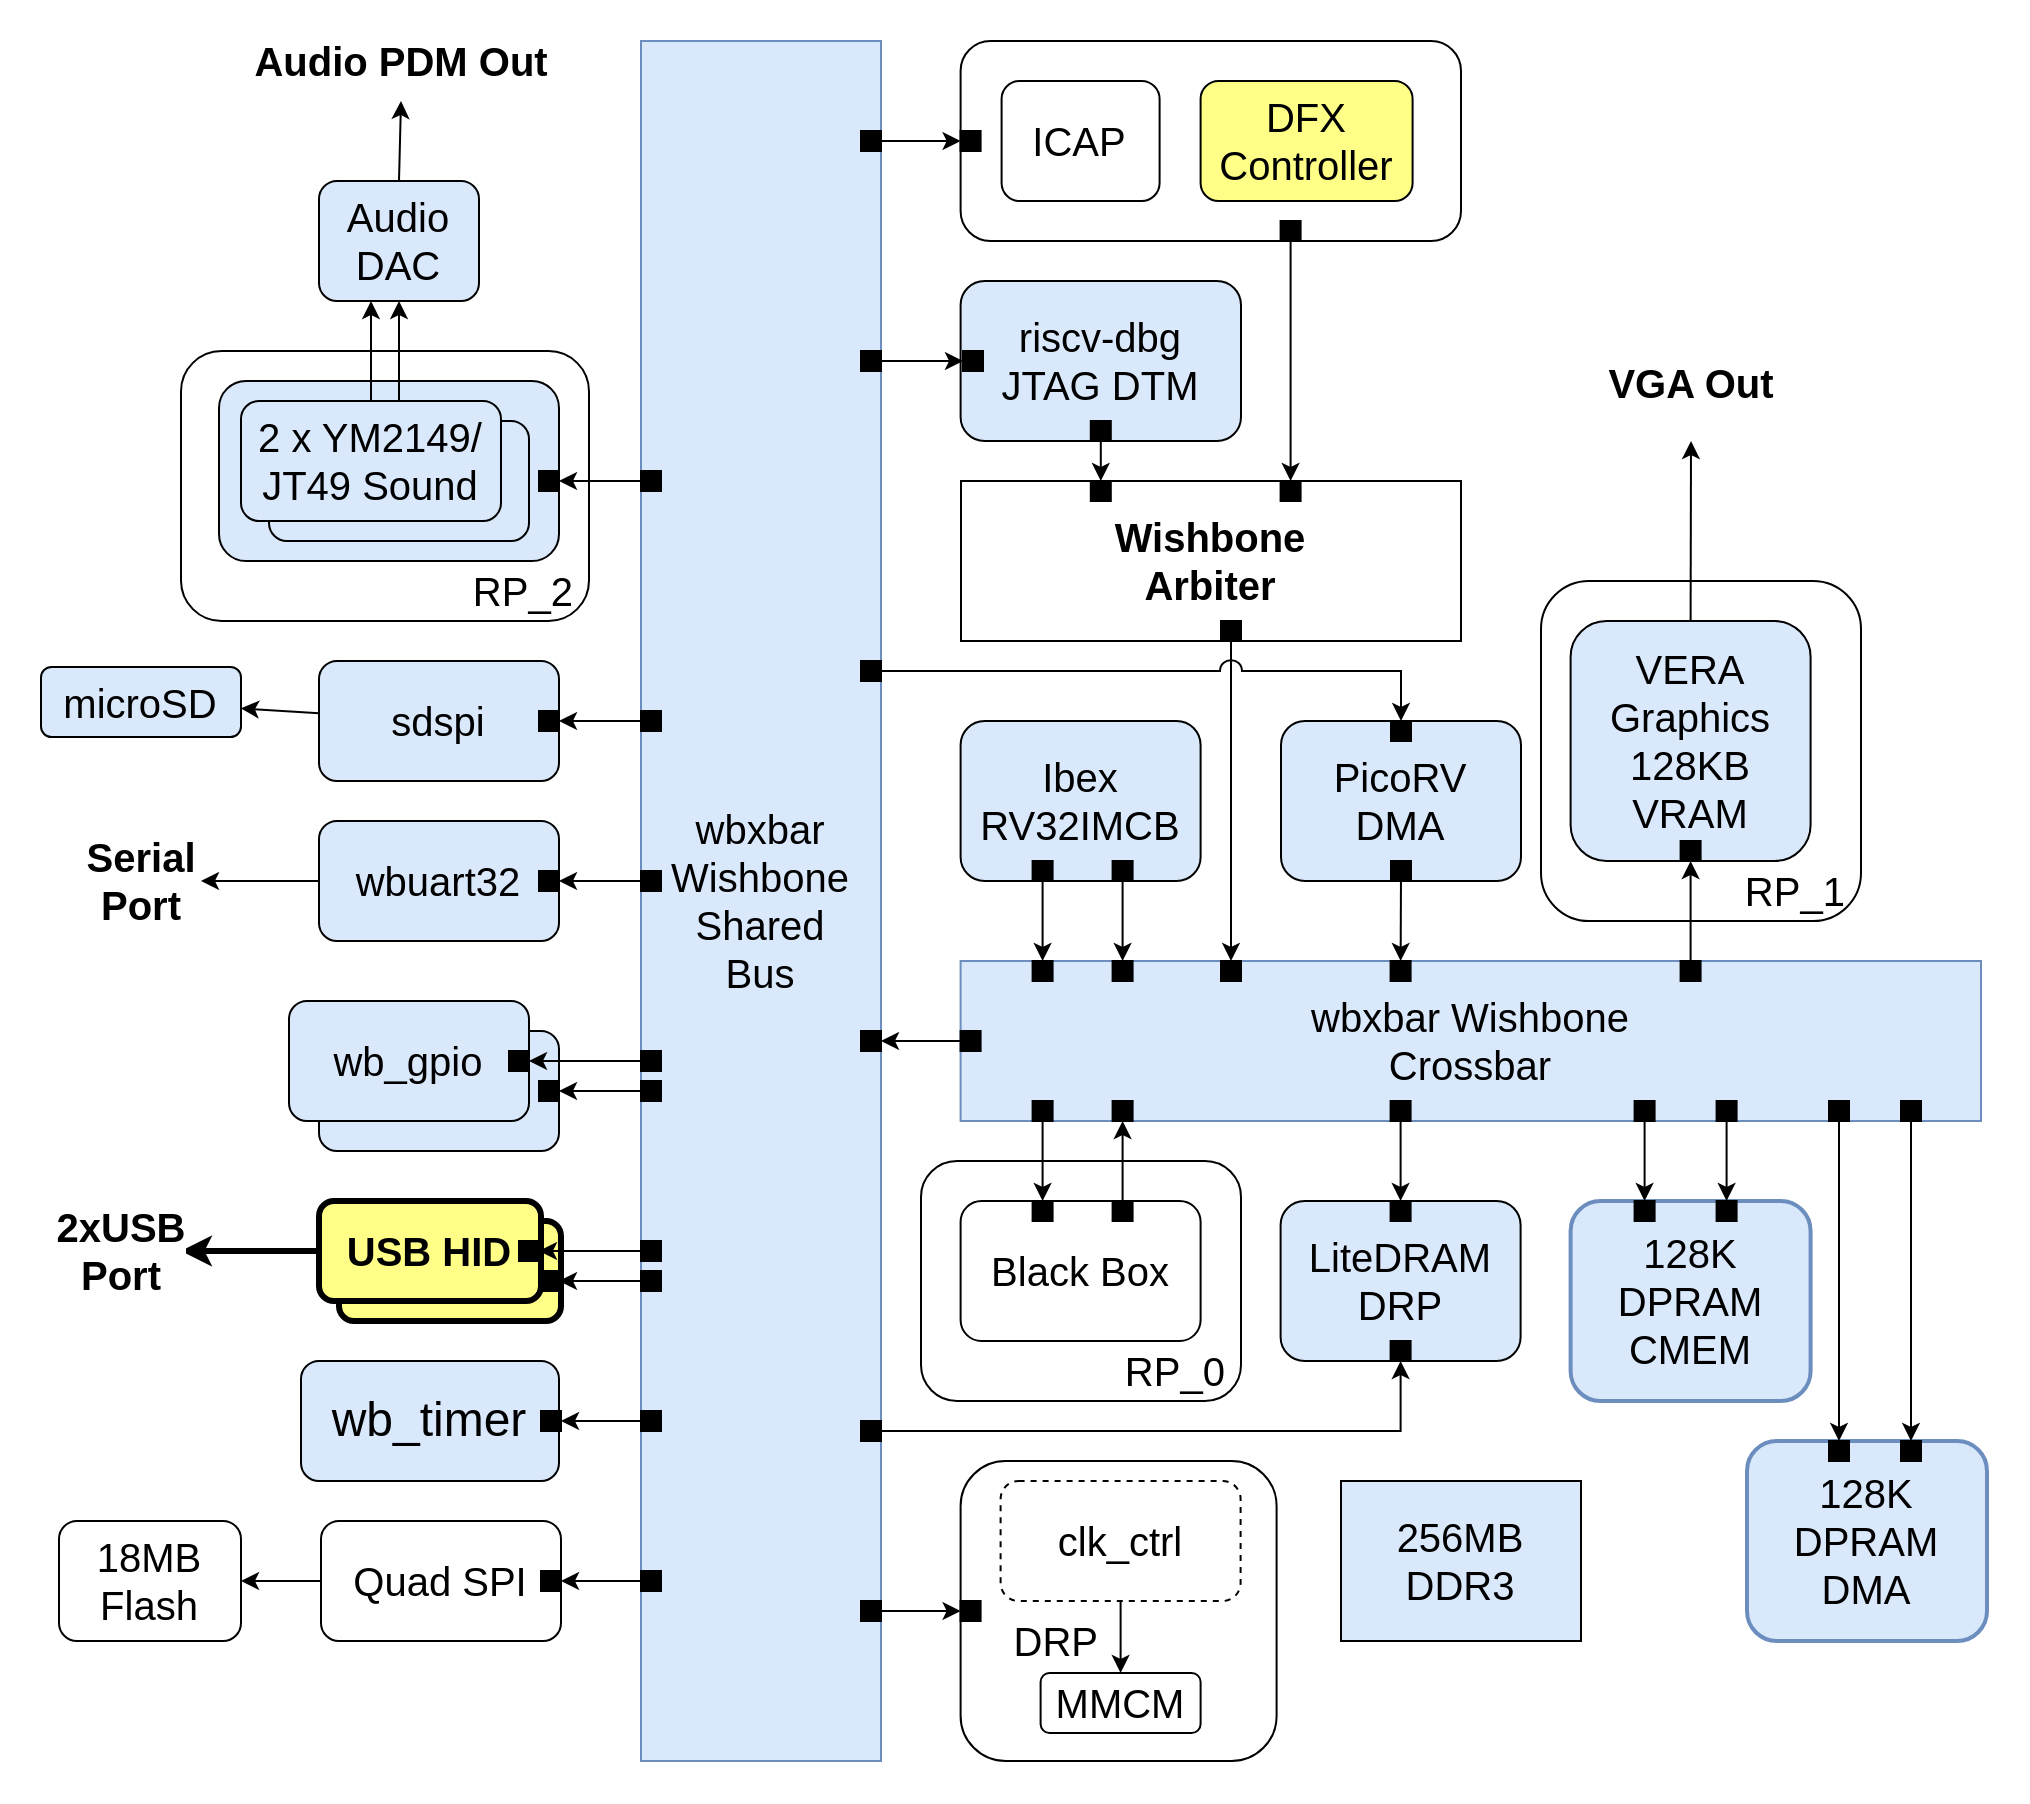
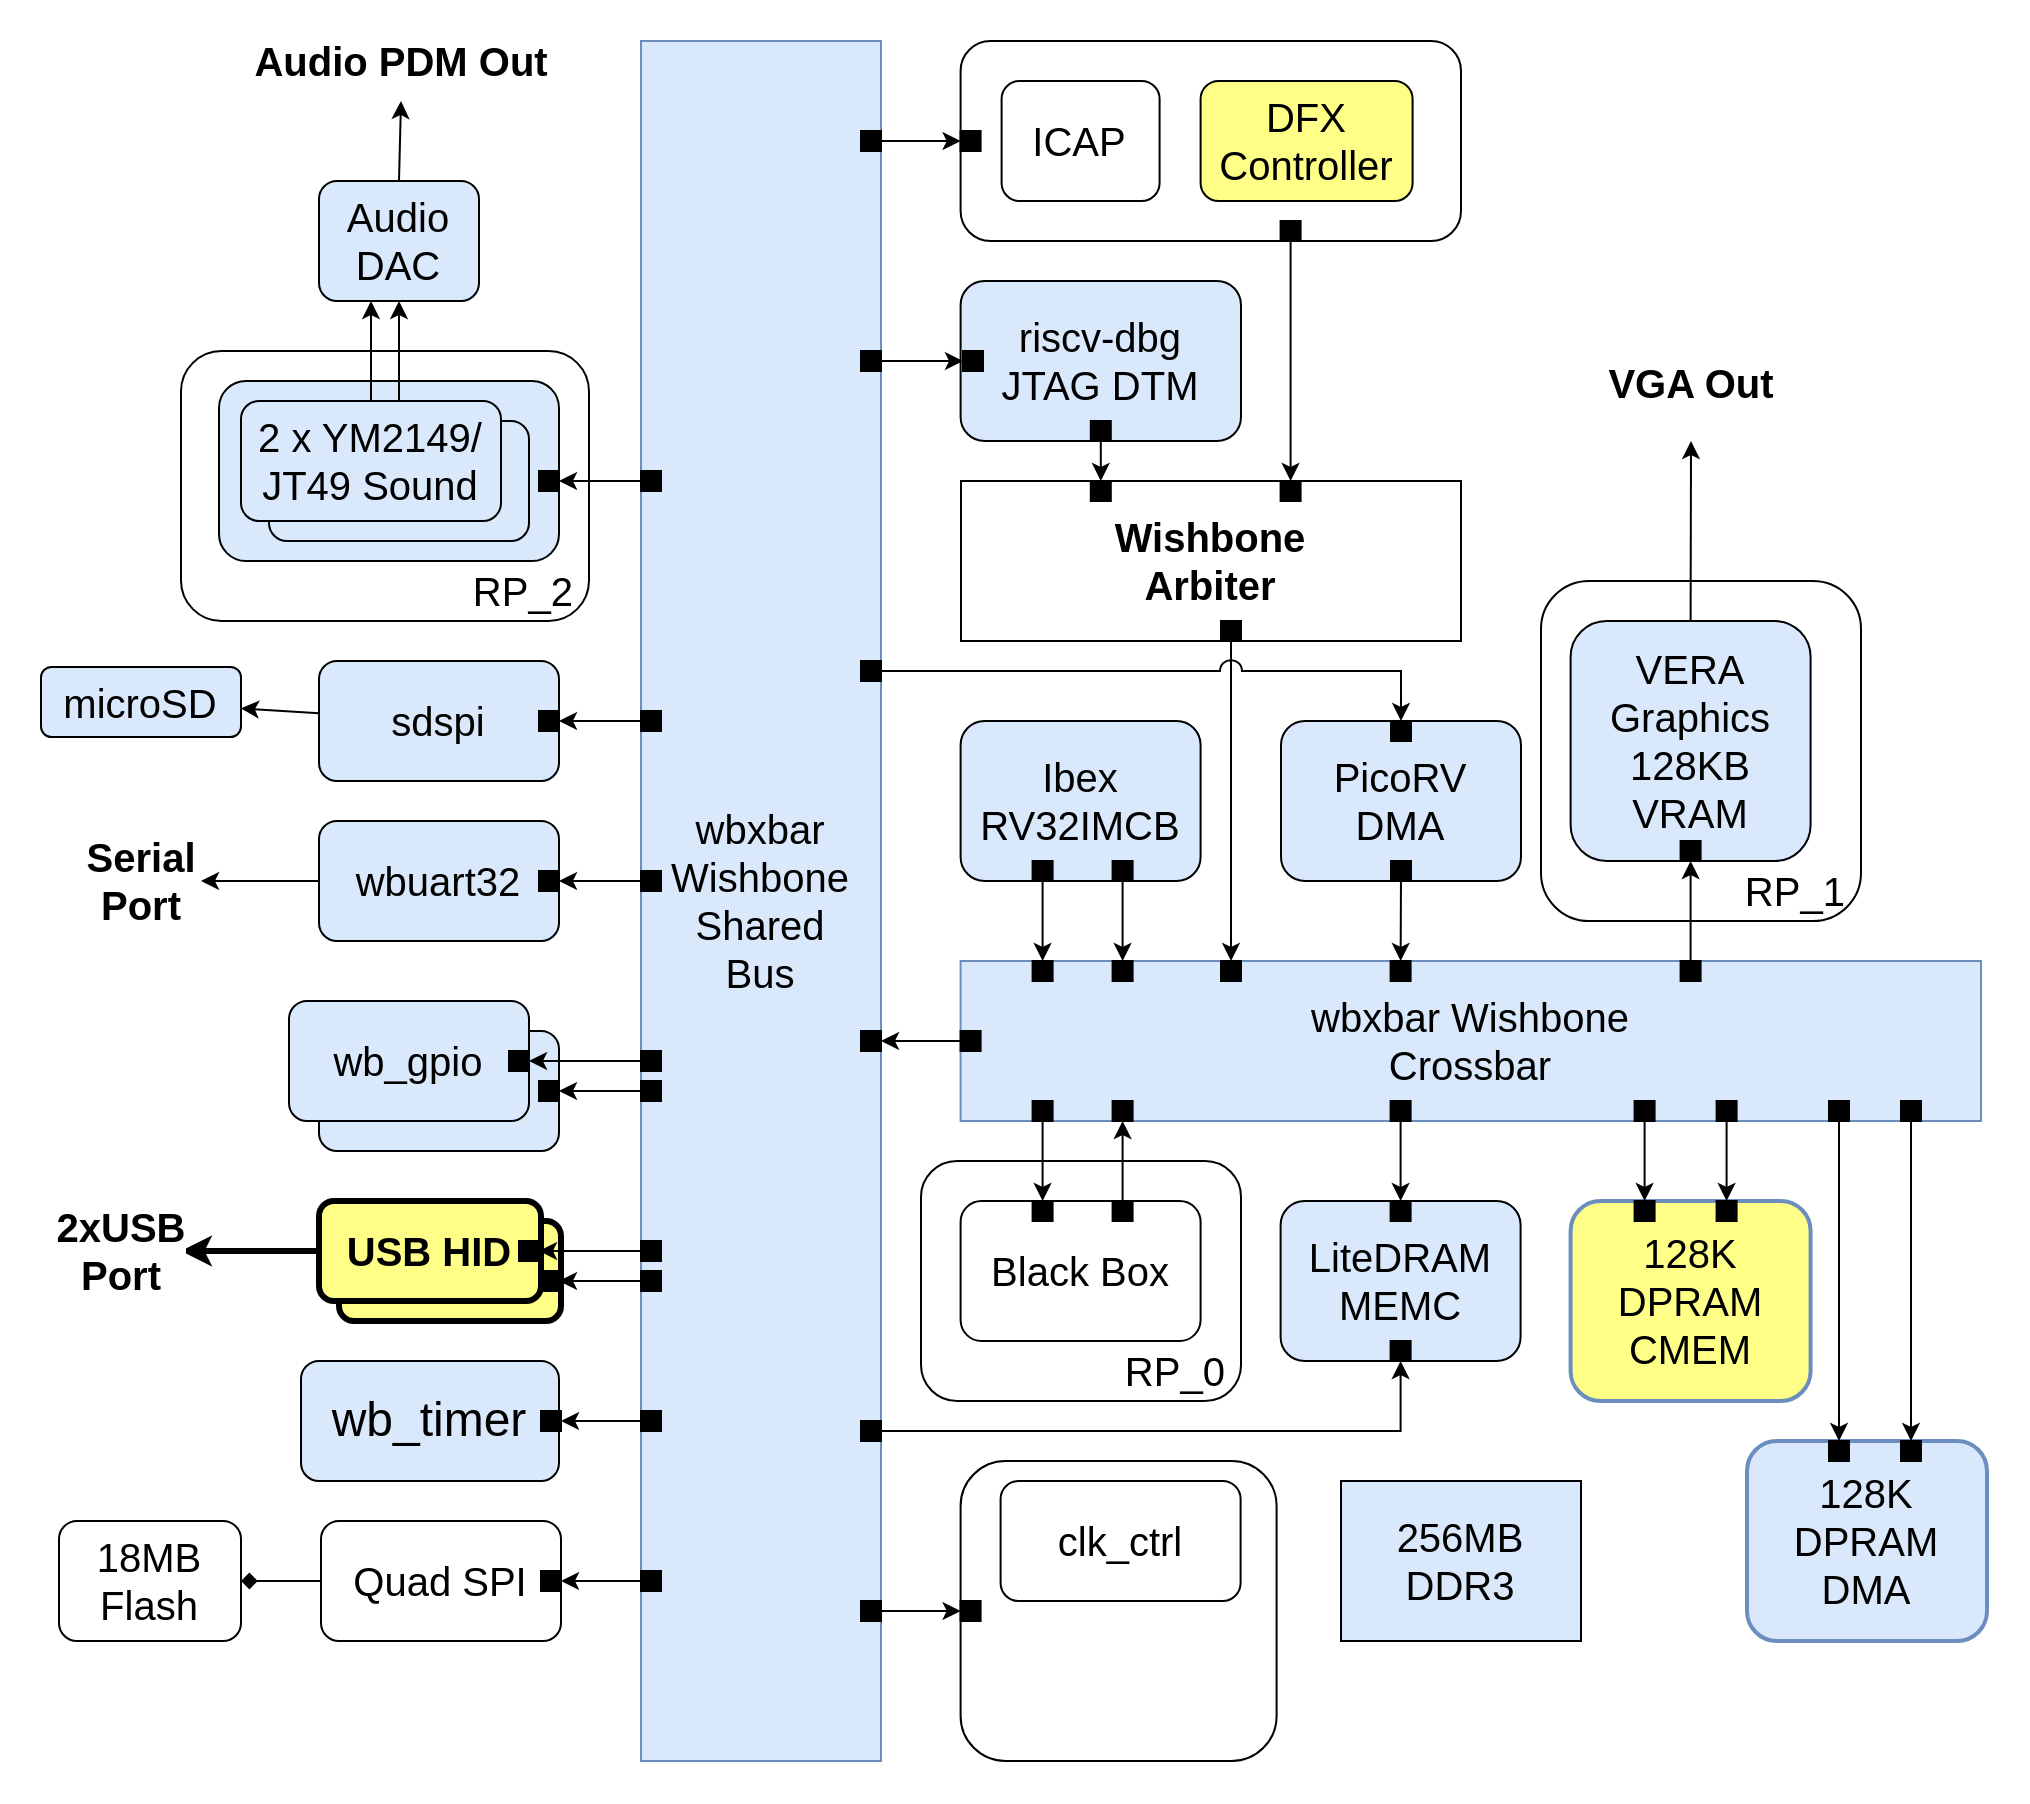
node "LiteDRAM DRP": label "LiteDRAM DRP" -> "LiteDRAM MEMC"
node "128K DPRAM CMEM": fillcolor #dae8fc -> #ffff88
node "clk_ctrl": style dashed -> solid
edge "Quad SPI" -> "18MB Flash": arrowhead classic -> diamond
edge "clk_ctrl" -> "MMCM": removed, label "DRP"
node "MMCM": removed
